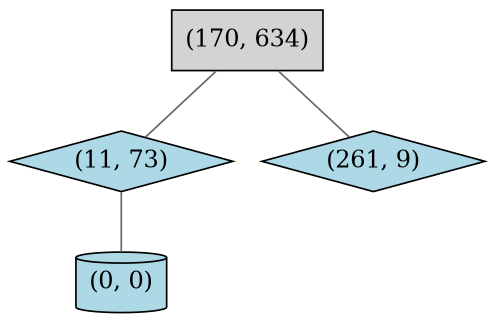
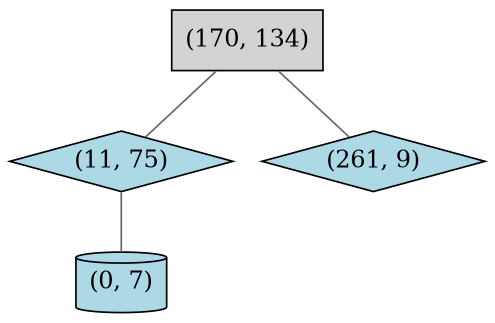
node "(170, 634)": label "(170, 634)" -> "(170, 134)"
node "(11, 73)": label "(11, 73)" -> "(11, 75)"
node "(0, 0)": label "(0, 0)" -> "(0, 7)"
